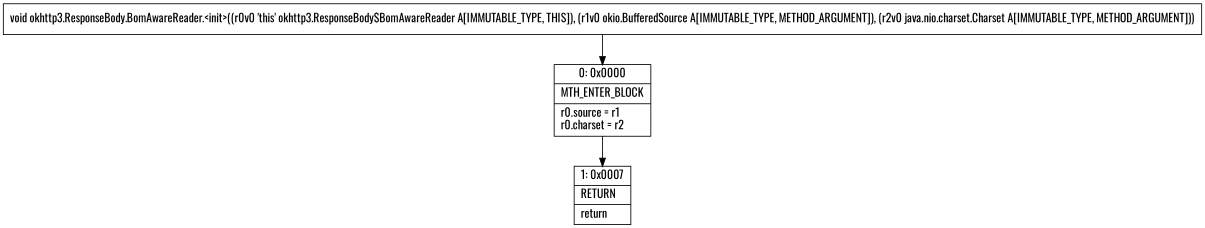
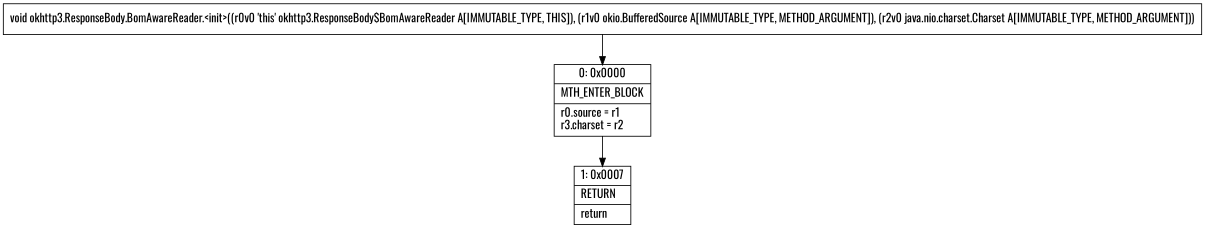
node "0: 0x0000": text "r0.charset = r2" -> "r3.charset = r2"
